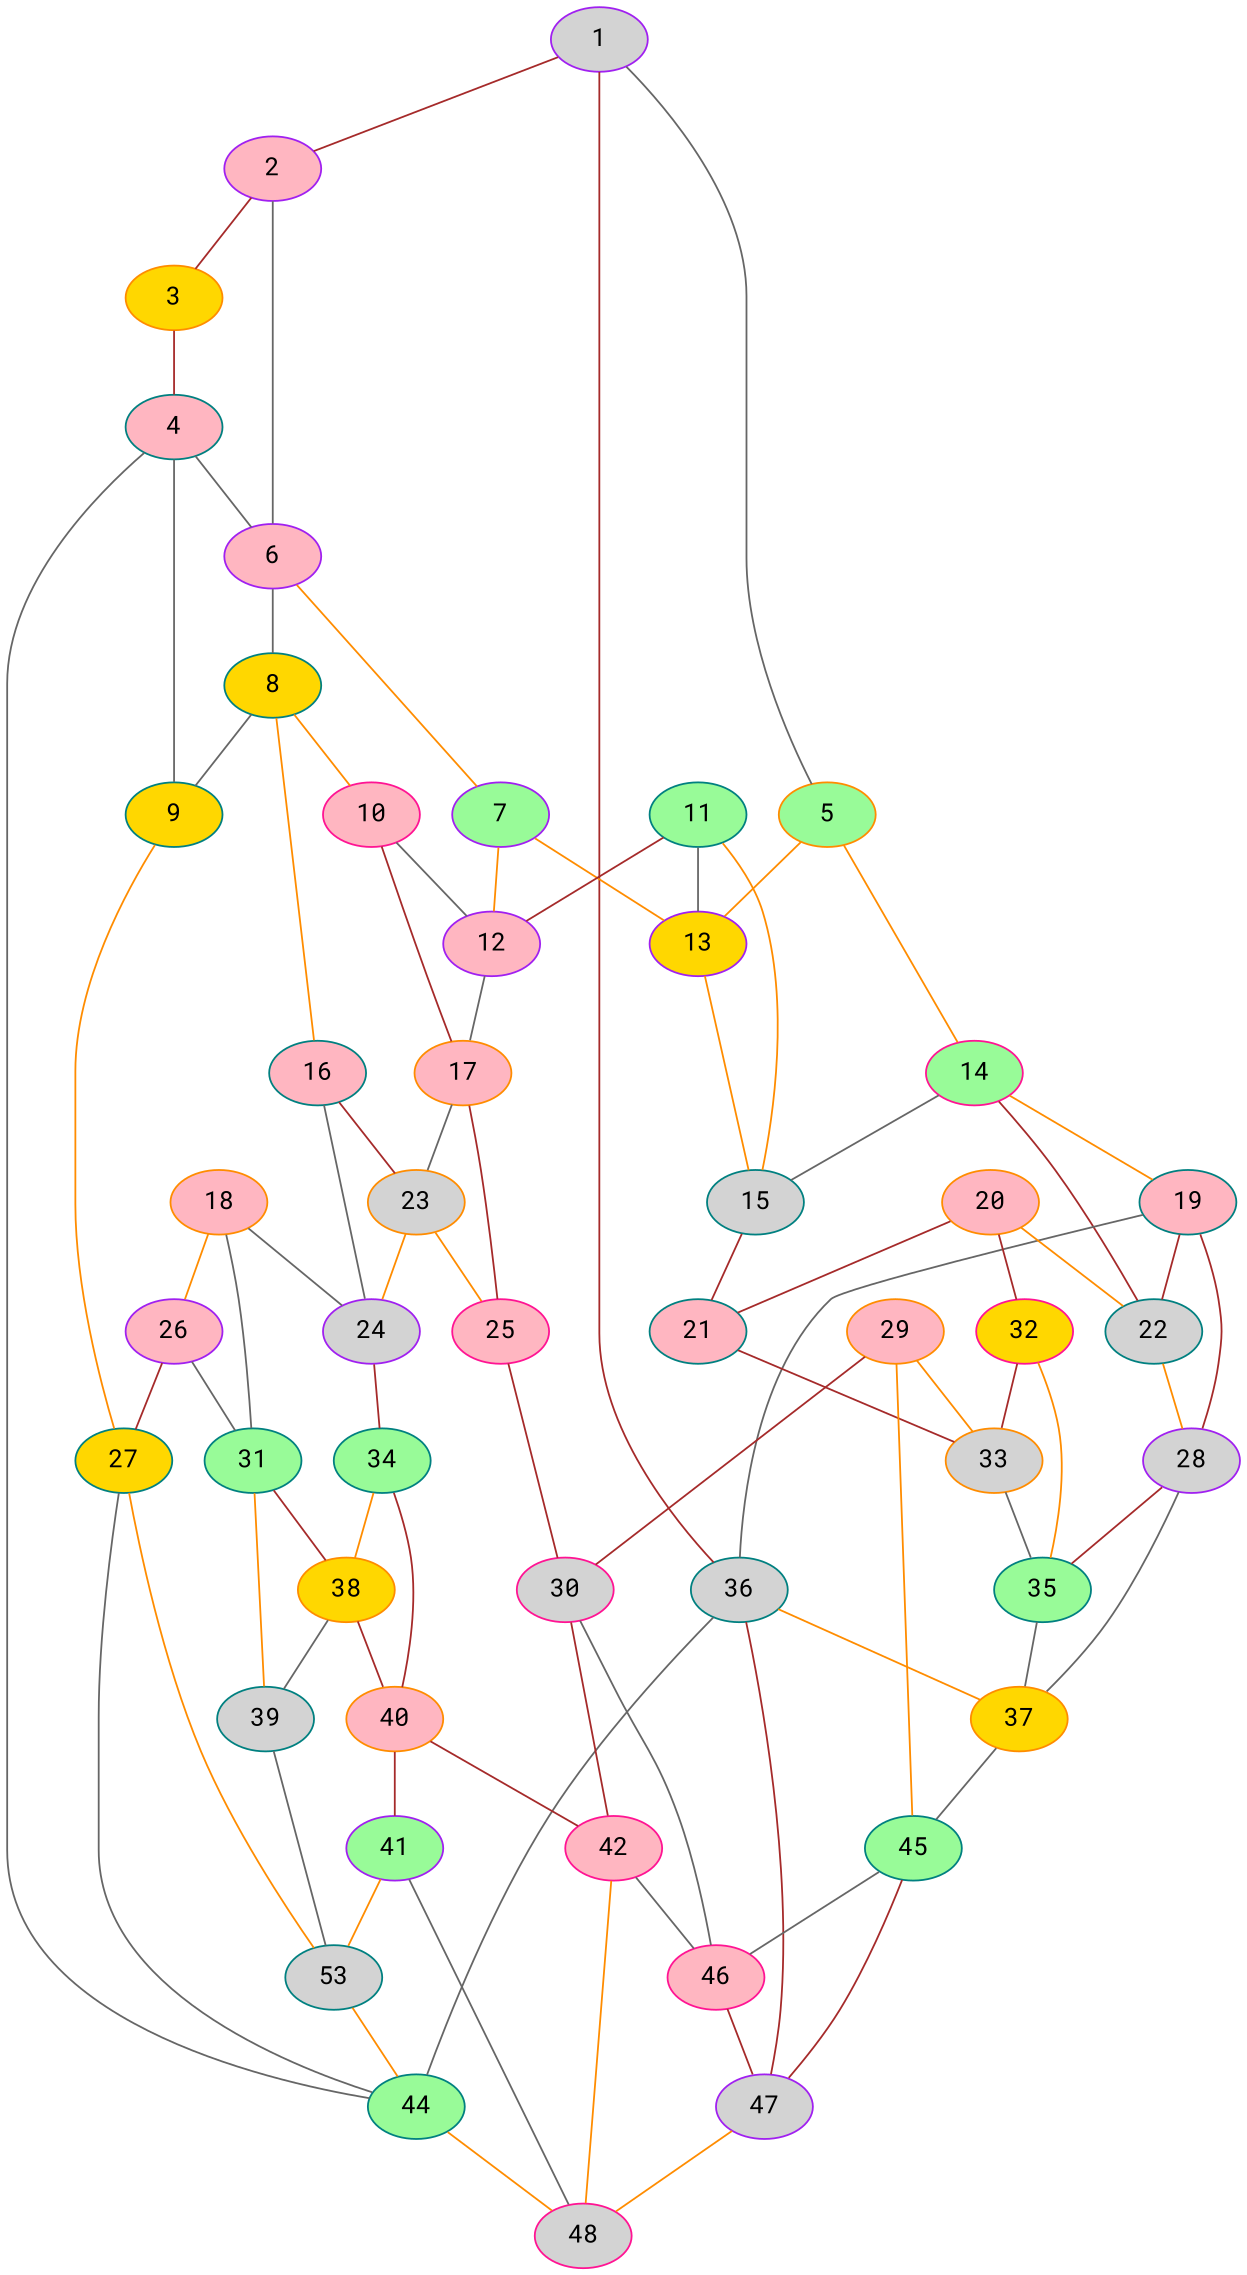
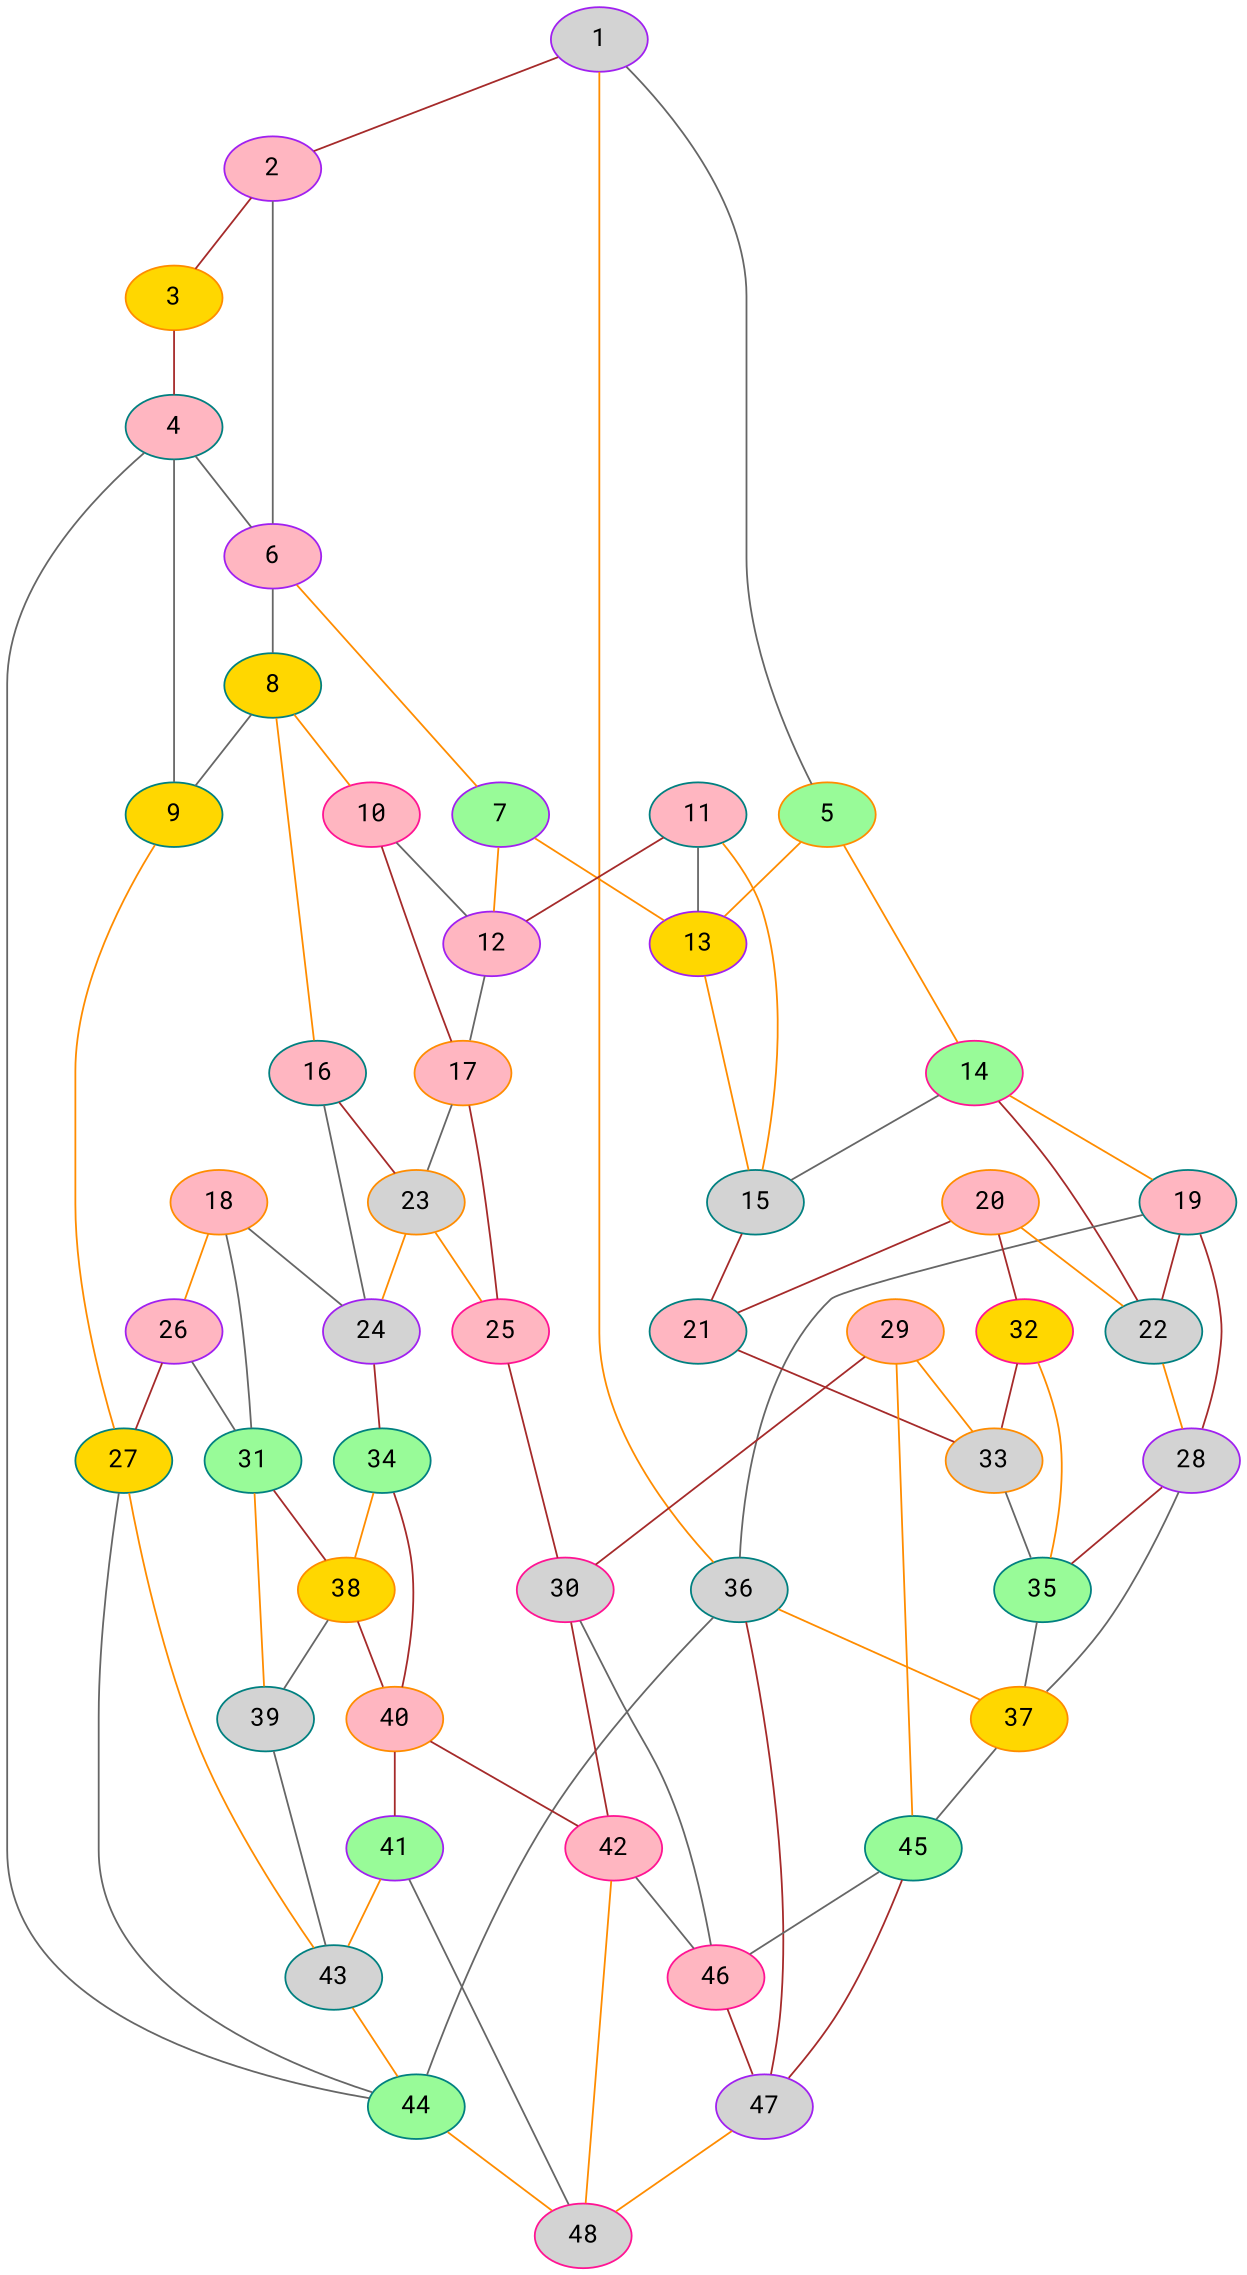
node "11": fillcolor palegreen -> lightpink
edge "1" -- "36": color brown -> darkorange
node "53": label "53" -> "43"
